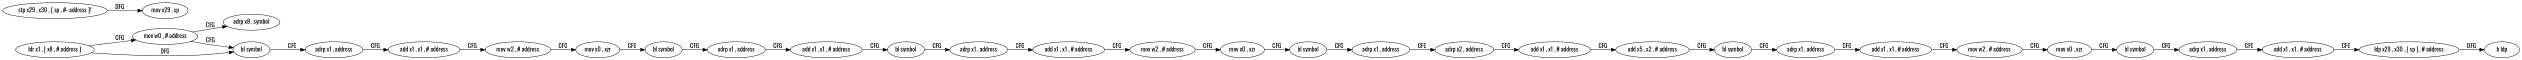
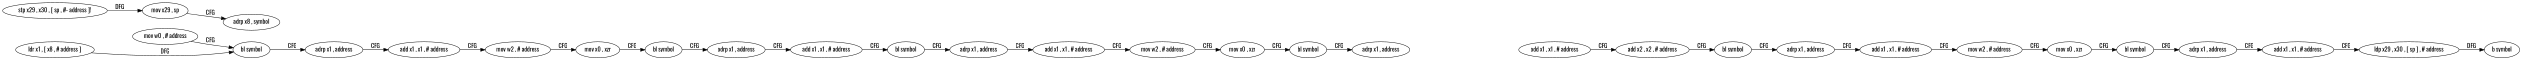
edge "mov w0 , # address" -> "adrp x8 , symbol": now "mov x29 , sp" -> "adrp x8 , symbol"
edge "ldr x1 , [ x8 , # address ]" -> "mov w0 , # address": removed, label "CFG"
node "adrp x2 , address": removed
node "add x5 , x2 , # address": label "add x5 , x2 , # address" -> "add x2 , x2 , # address"
node "b ldp": label "b ldp" -> "b symbol"
